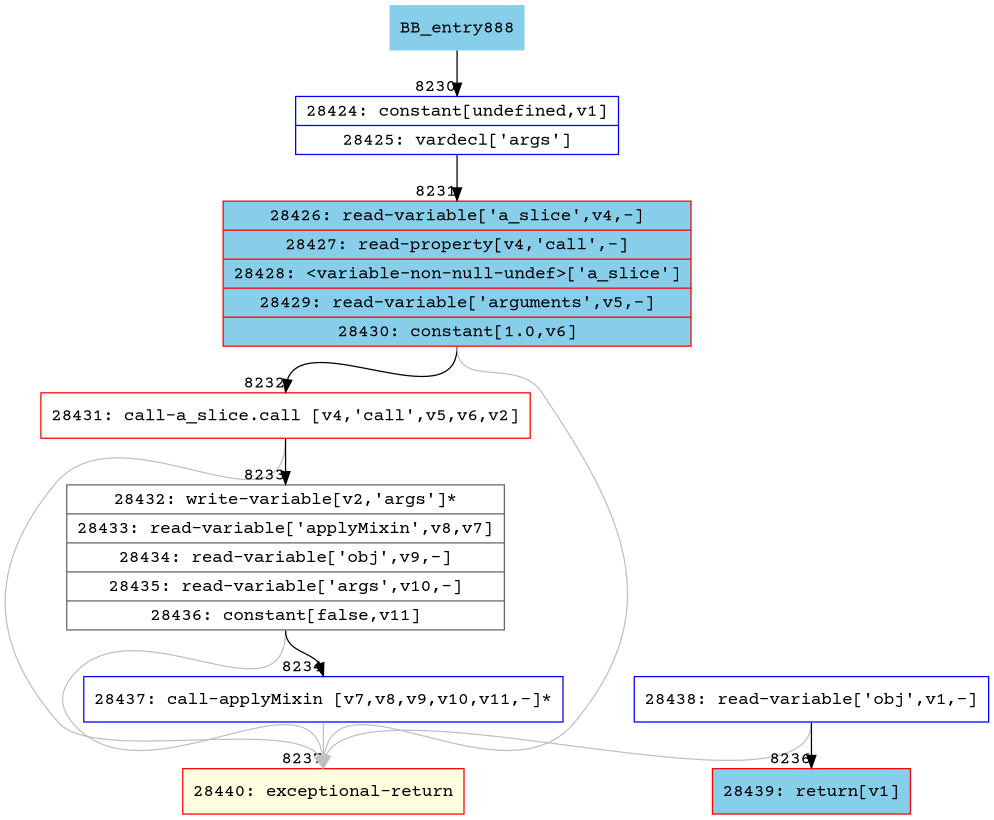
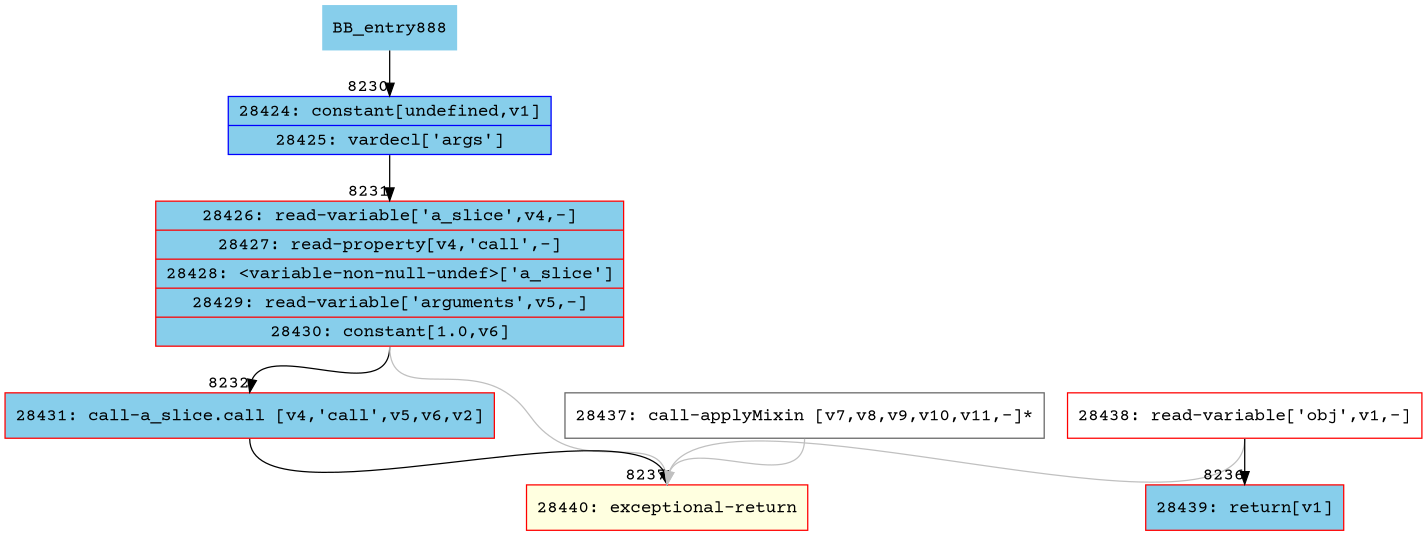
node "28424: constant[undefined,v1]": fillcolor white -> skyblue
node "28431: call-a_slice.call [v4,'call',v5,v6,v2]": fillcolor white -> skyblue
node "28432: write-variable[v2,'args']*": removed
edge "28431: call-a_slice.call [v4,'call',v5,v6,v2]" -> "28440: exceptional-return": color gray -> black
node "28437: call-applyMixin [v7,v8,v9,v10,v11,-]*": color blue -> gray40
node "28438: read-variable['obj',v1,-]": color blue -> red
